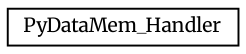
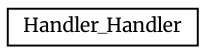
node "PyDataMem_Handler": label "PyDataMem_Handler" -> "Handler_Handler"
